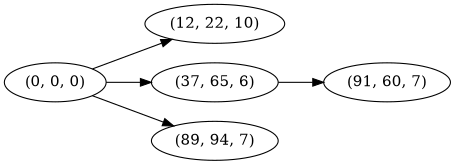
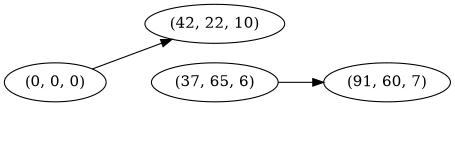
node "(12, 22, 10)": label "(12, 22, 10)" -> "(42, 22, 10)"
edge "(0, 0, 0)" -> "(37, 65, 6)": removed
node "(89, 94, 7)": removed
